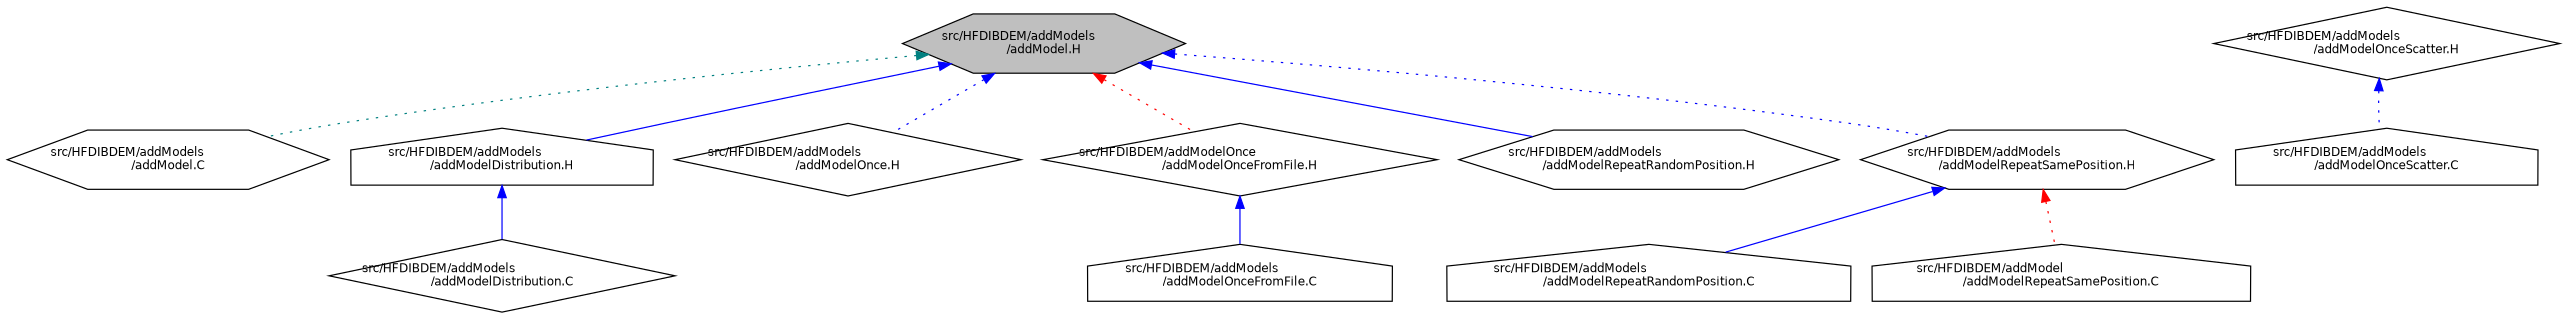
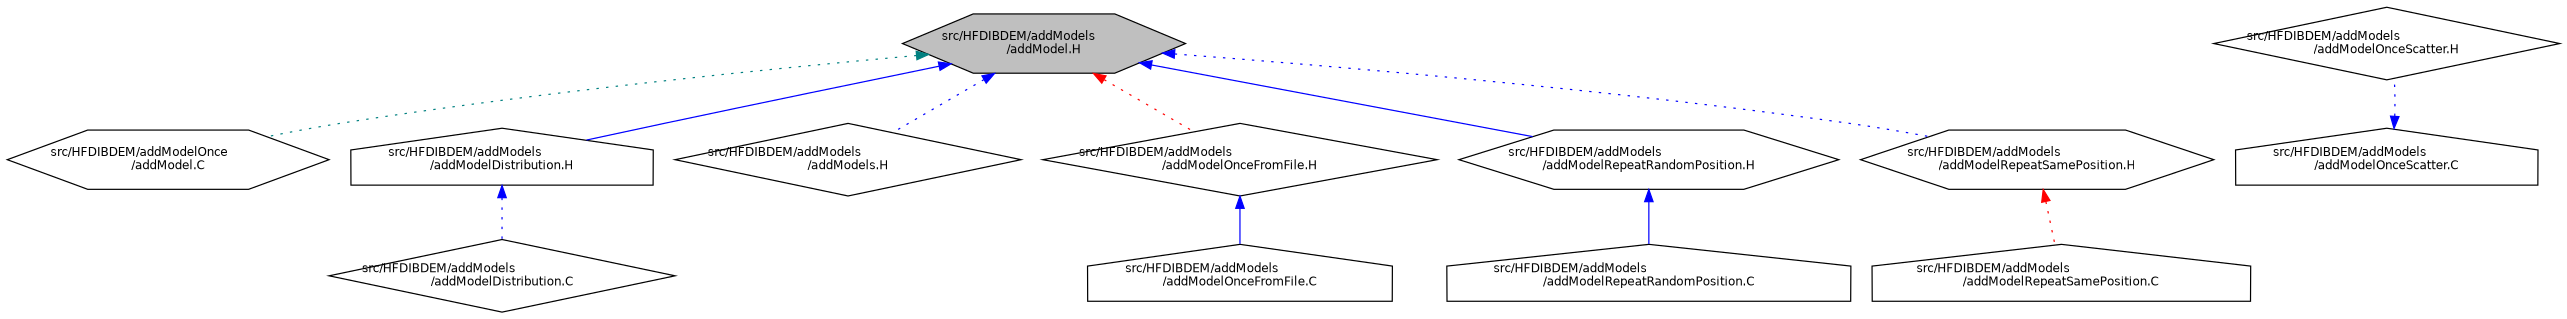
edge "src/HFDIBDEM/addModels /addModelOnceScatter.C" -> "src/HFDIBDEM/addModels /addModelOnceScatter.H": reversed
node "src/HFDIBDEM/addModels /addModel.C": label "src/HFDIBDEM/addModels /addModel.C" -> "src/HFDIBDEM/addModelOnce /addModel.C"
node "src/HFDIBDEM/addModels /addModelOnce.H": label "src/HFDIBDEM/addModels /addModelOnce.H" -> "src/HFDIBDEM/addModels /addModels.H"
node "src/HFDIBDEM/addModelOnce /addModelOnceFromFile.H": label "src/HFDIBDEM/addModelOnce /addModelOnceFromFile.H" -> "src/HFDIBDEM/addModels /addModelOnceFromFile.H"
edge "src/HFDIBDEM/addModels /addModelDistribution.C" -> "src/HFDIBDEM/addModels /addModelDistribution.H": style solid -> dotted
edge "src/HFDIBDEM/addModels /addModelRepeatRandomPosition.C" -> "src/HFDIBDEM/addModels /addModelRepeatSamePosition.H": now "src/HFDIBDEM/addModels /addModelRepeatRandomPosition.C" -> "src/HFDIBDEM/addModels /addModelRepeatRandomPosition.H"
node "src/HFDIBDEM/addModel /addModelRepeatSamePosition.C": label "src/HFDIBDEM/addModel /addModelRepeatSamePosition.C" -> "src/HFDIBDEM/addModels /addModelRepeatSamePosition.C"
